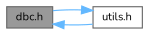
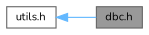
edge "utils.h" -> "dbc.h": removed
